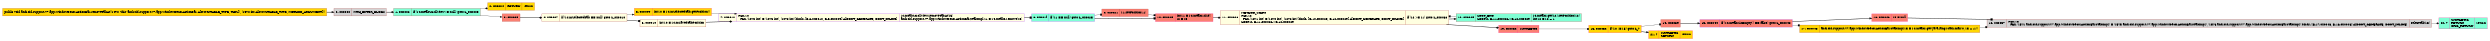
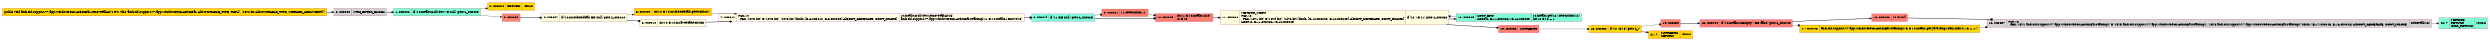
node "20: ?": text "SYNTHETIC" -> "METHOD"
